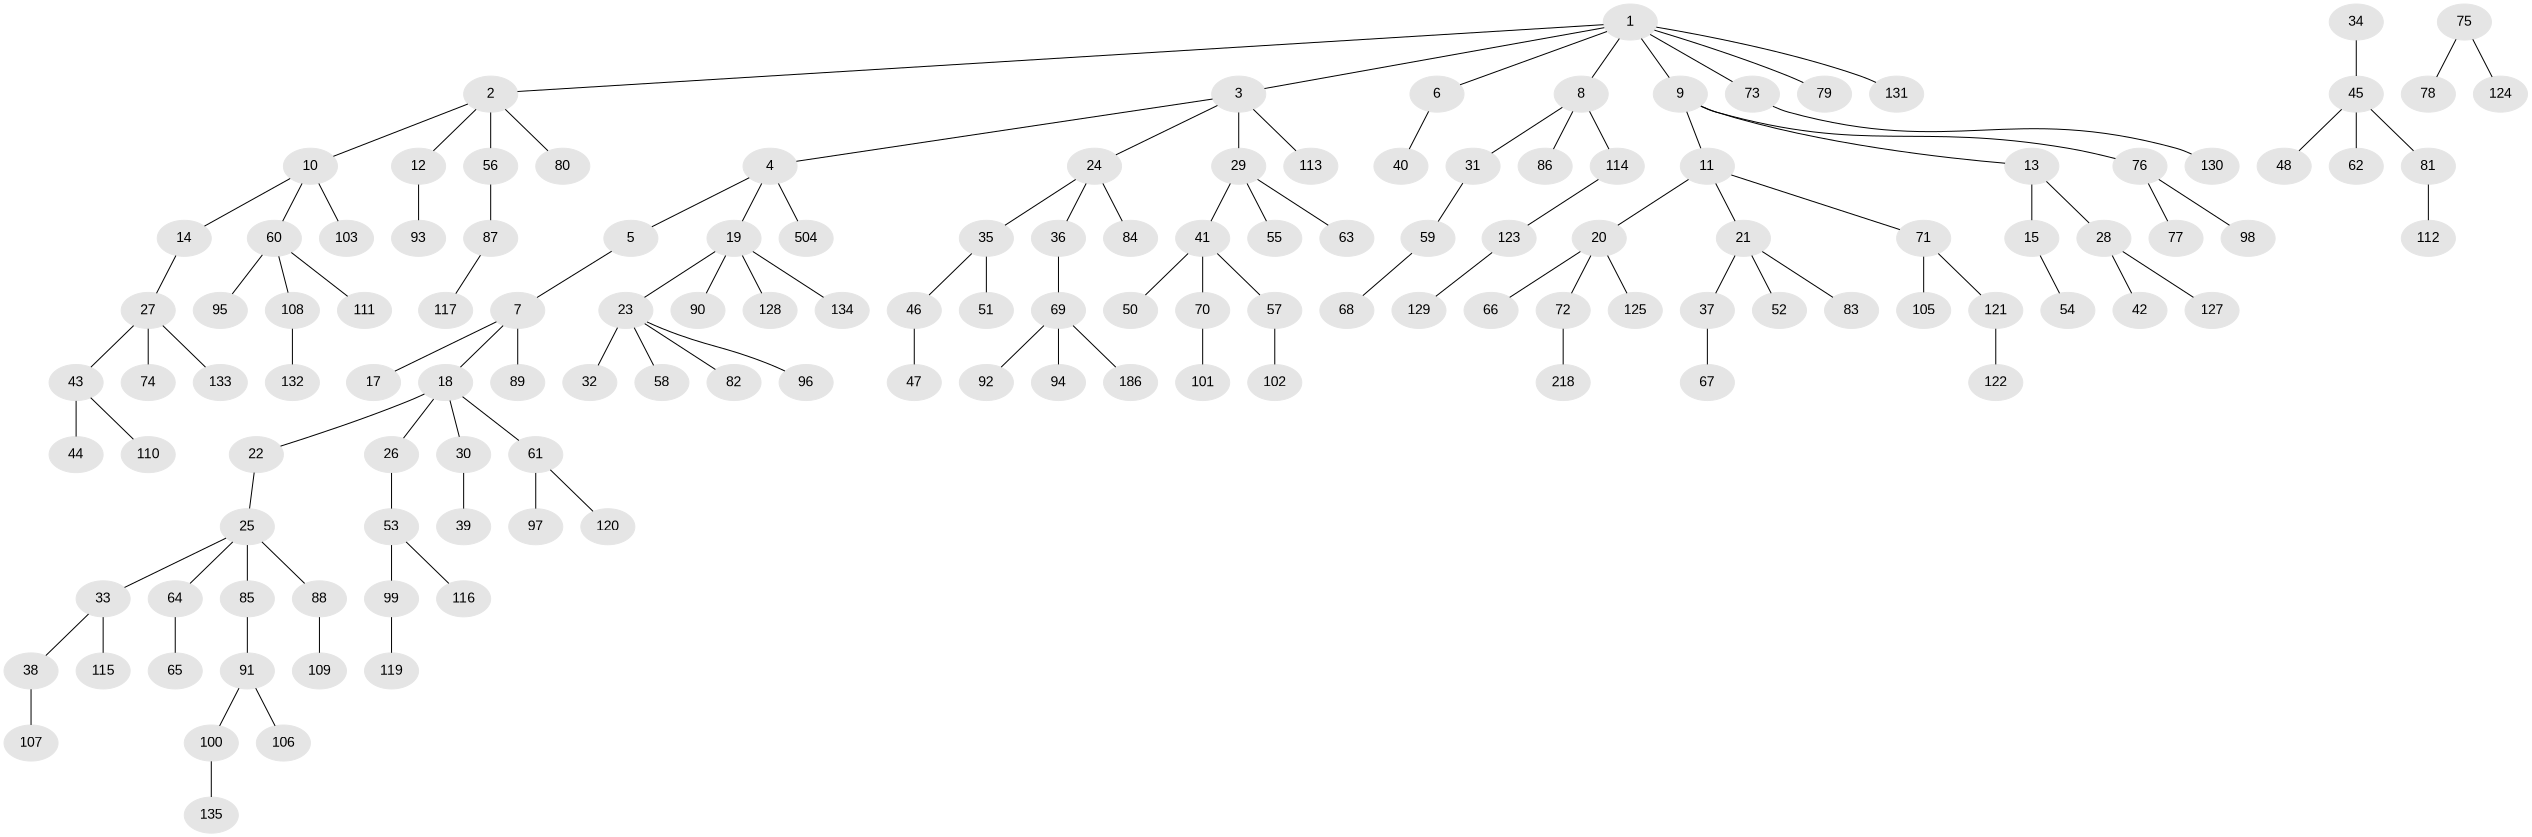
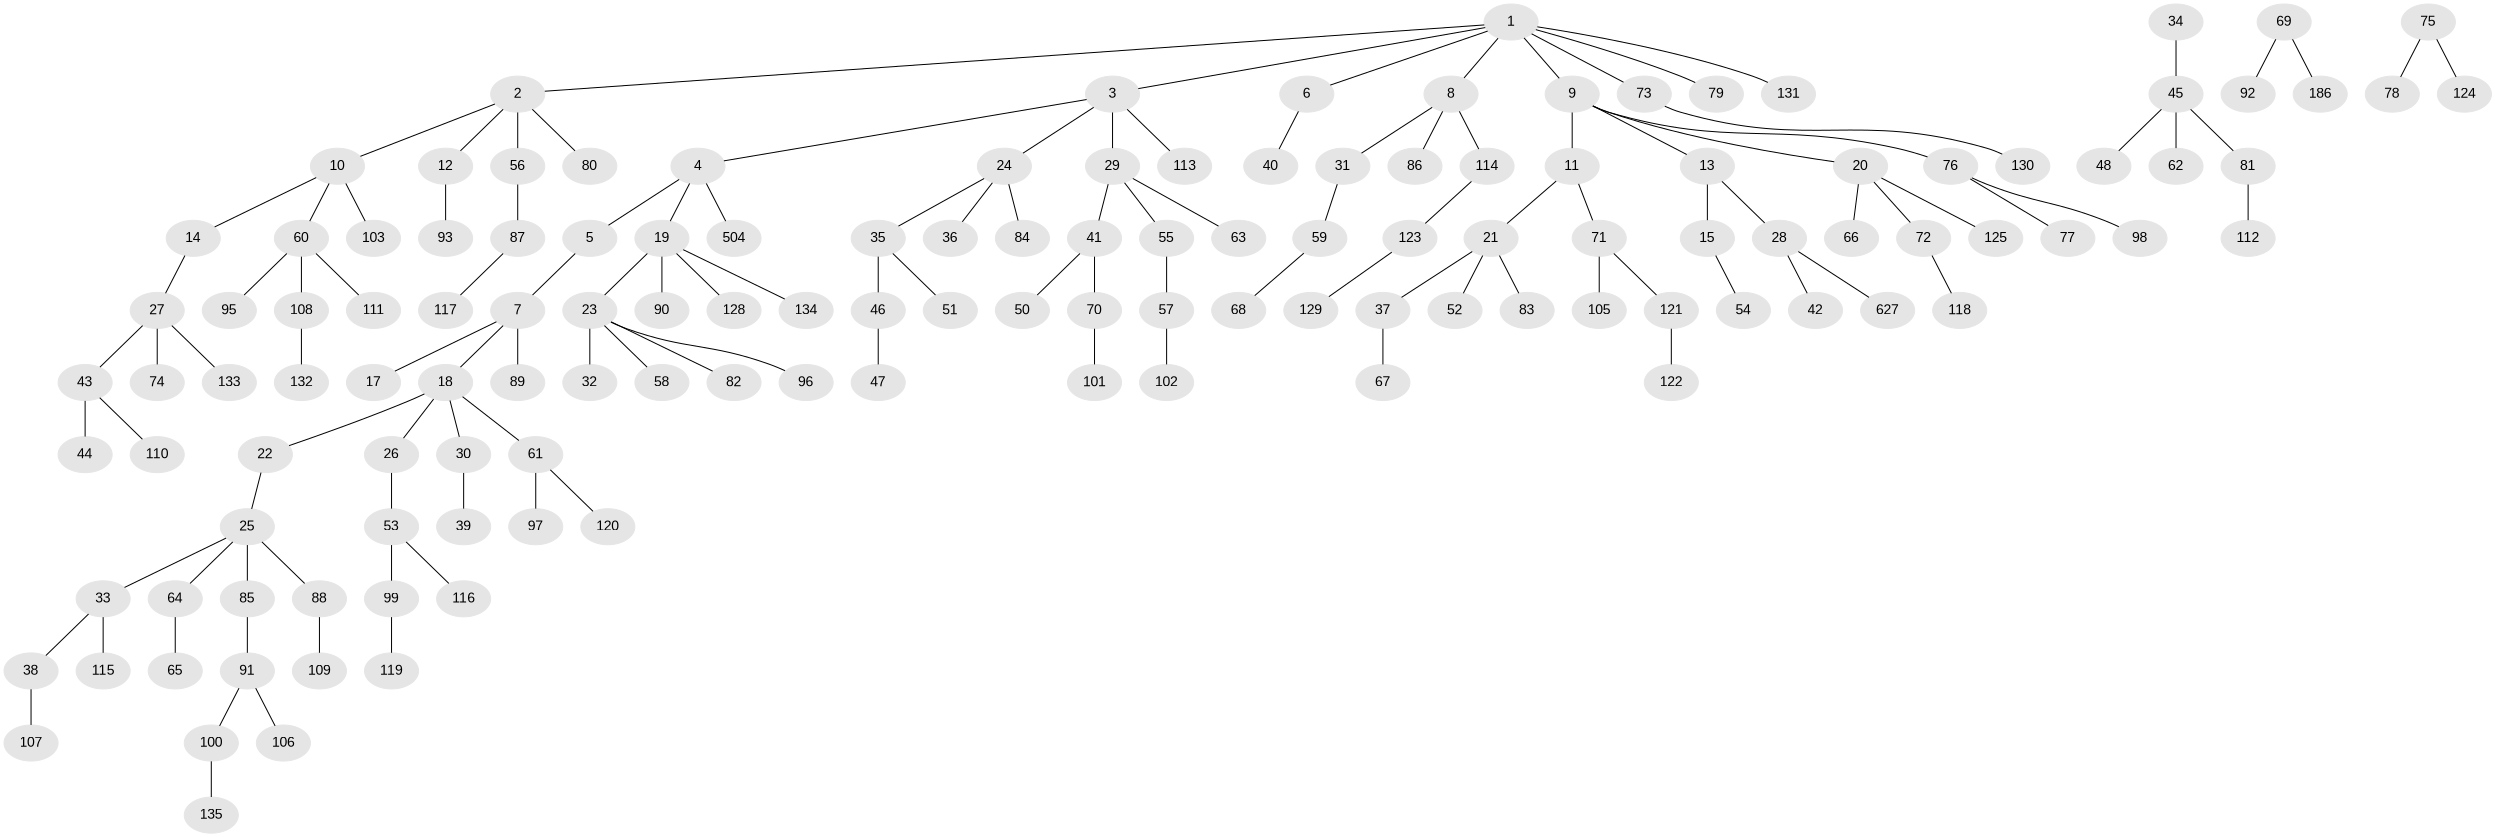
edge "11" -- "20": now "9" -- "20"
edge "36" -- "69": removed
edge "41" -- "57": now "55" -- "57"
node "127": label "127" -> "627"
node "94": removed
node "218": label "218" -> "118"
